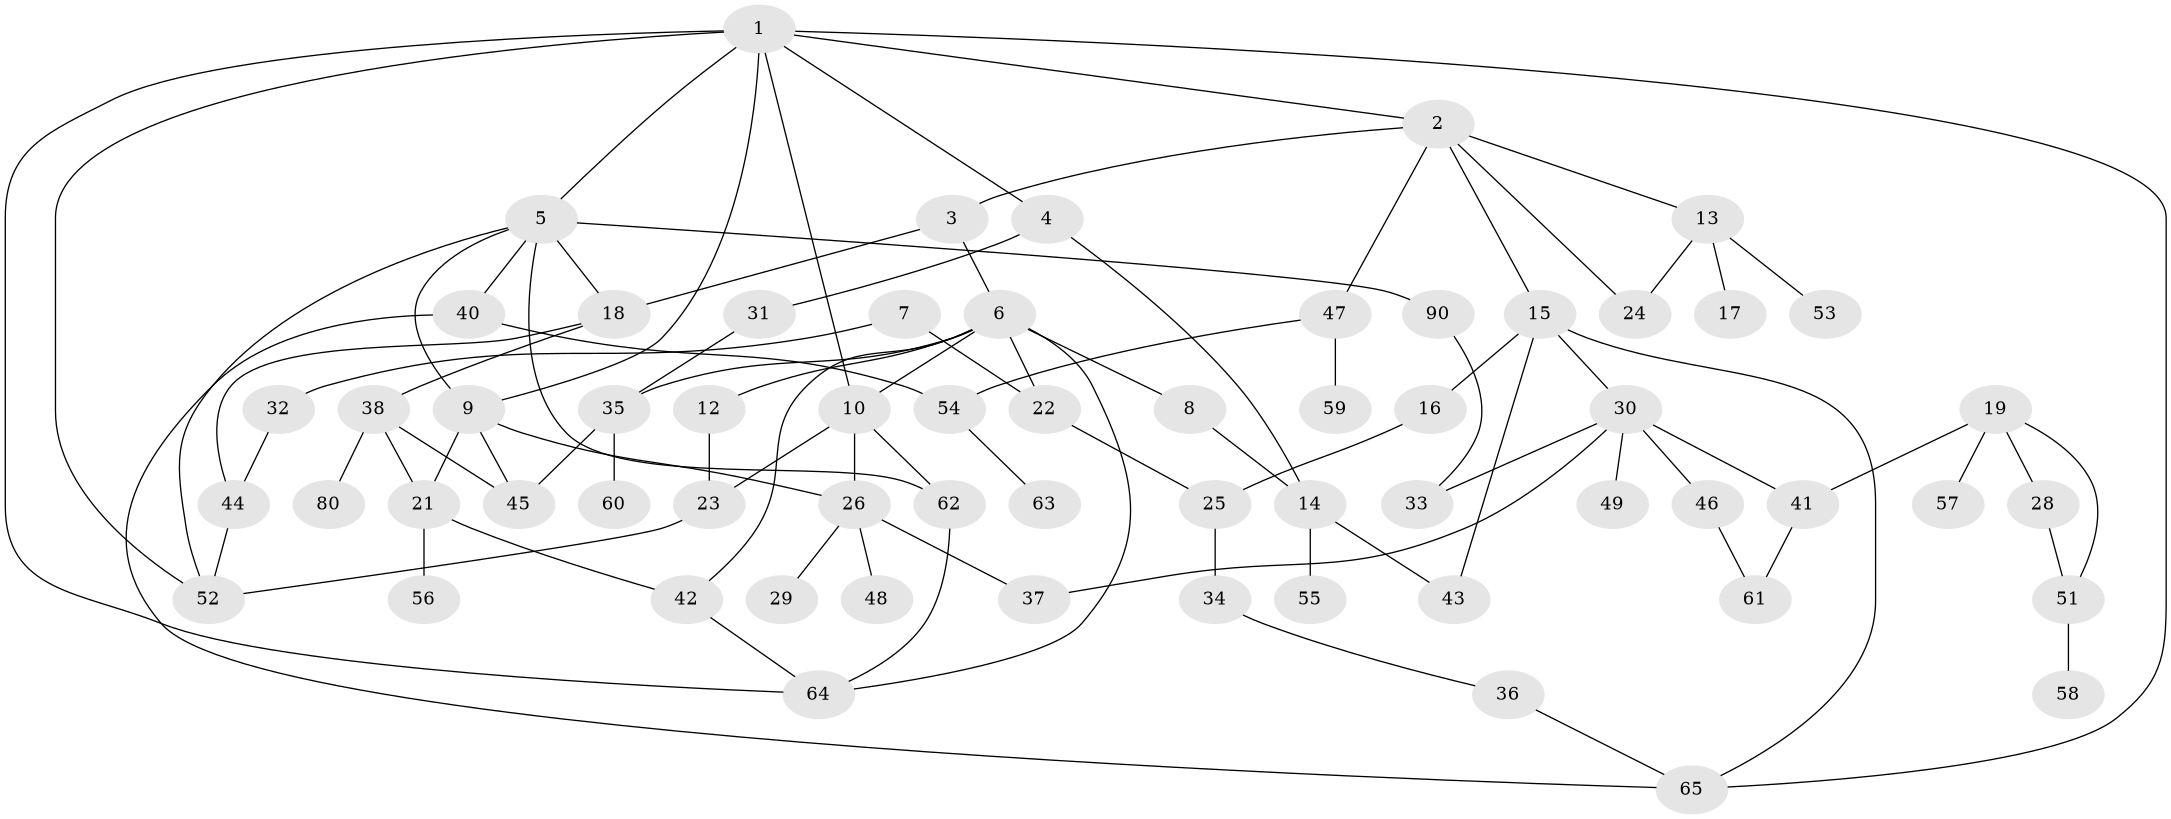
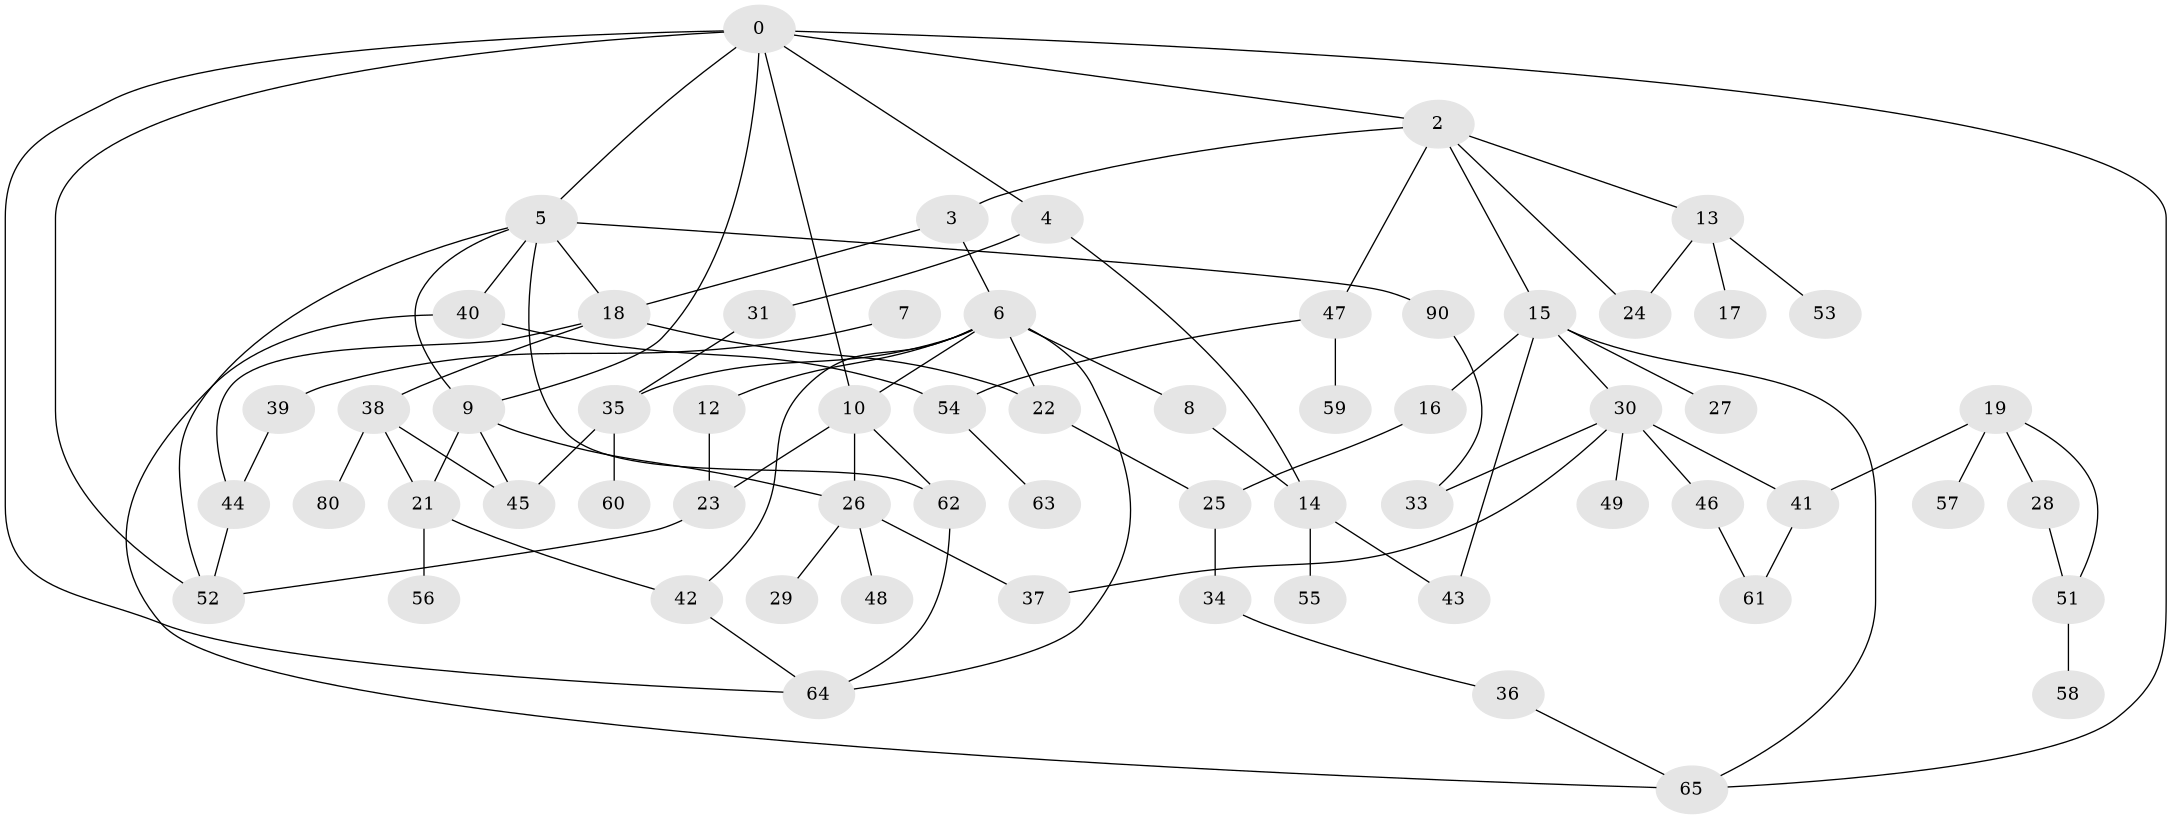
node "1": label "1" -> "0"
edge "7" -- "22": now "18" -- "22"
node "32": label "32" -> "39"
node "27": added
